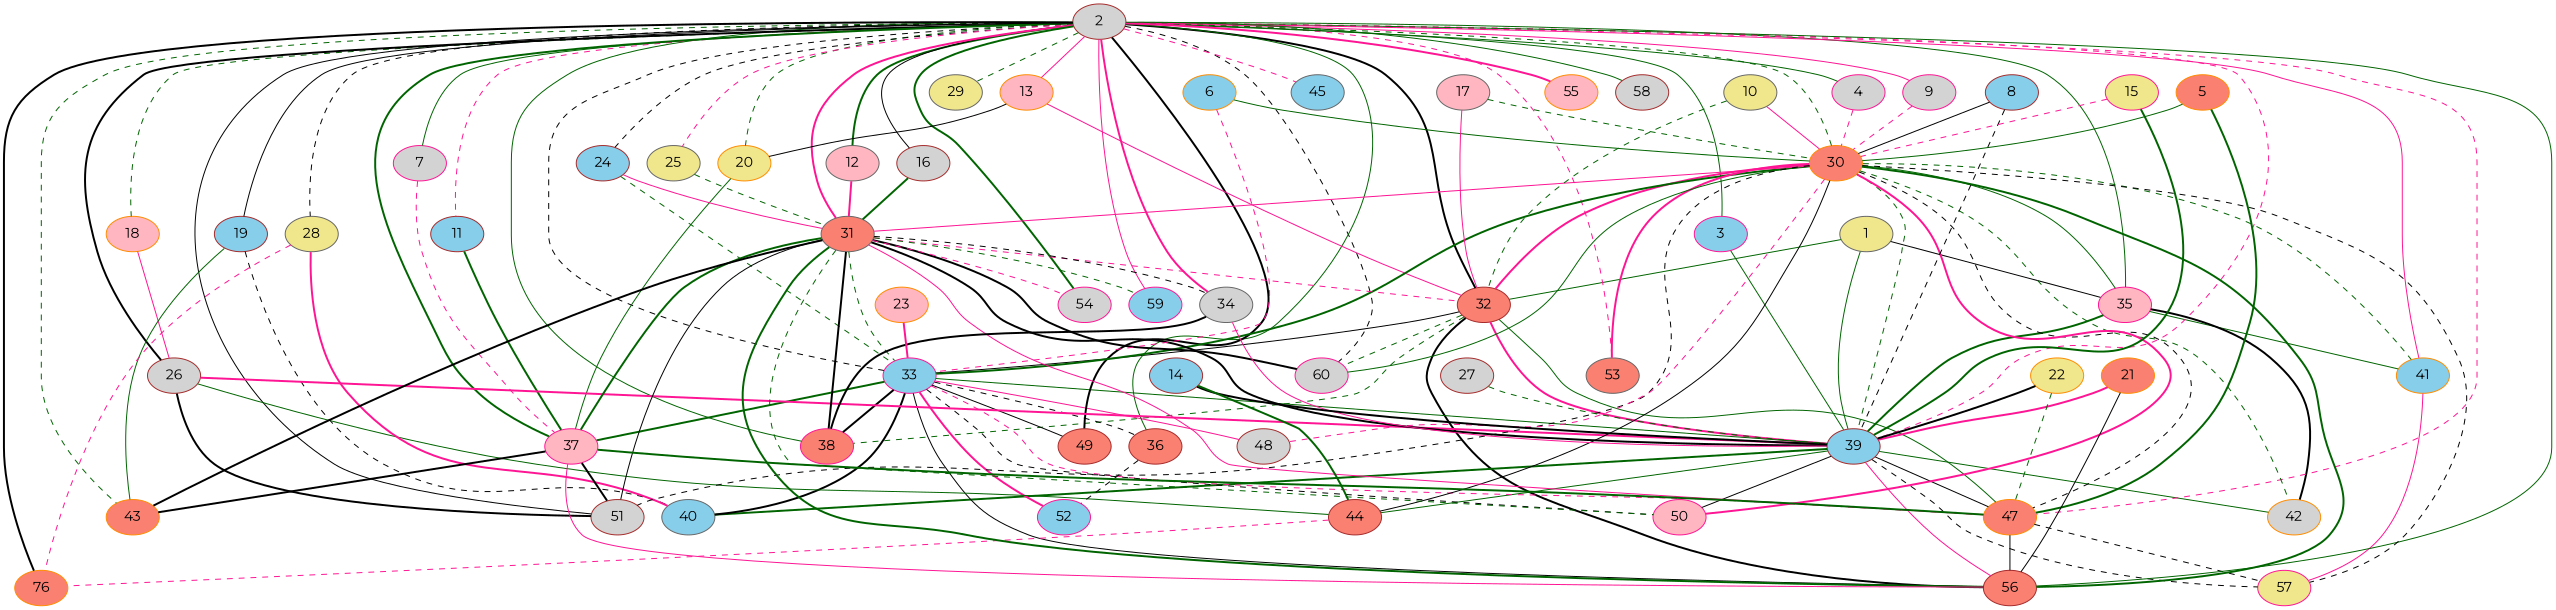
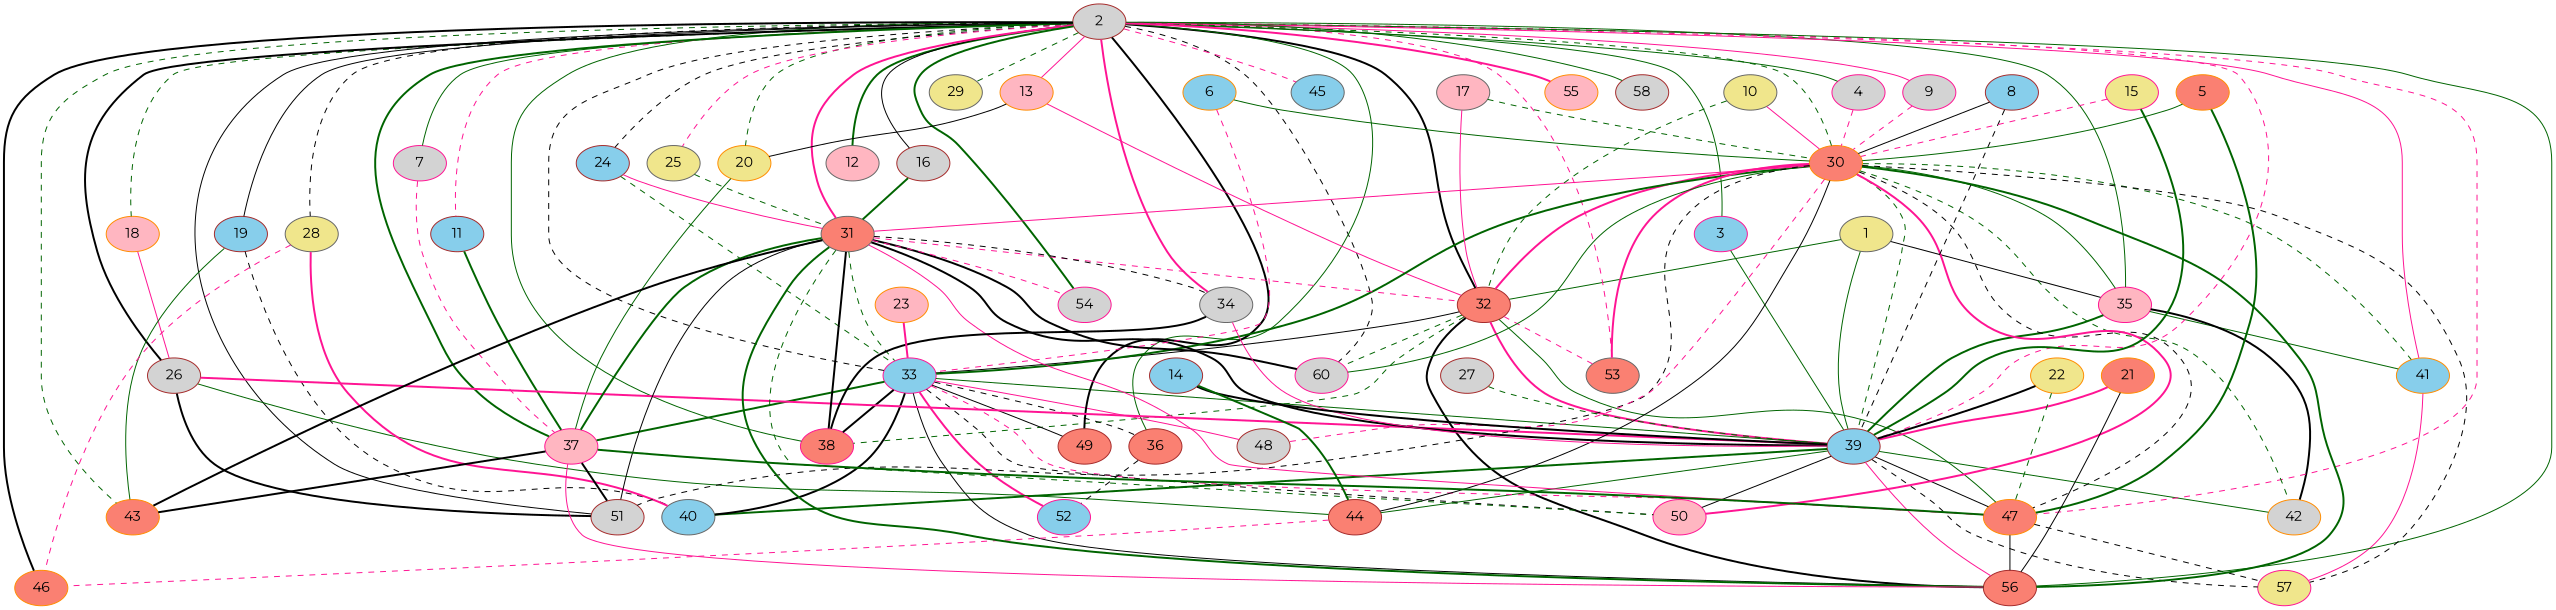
edge "12" -- "31": removed
node "59": removed
edge "32" -- "53": added
node "76": label "76" -> "46"
